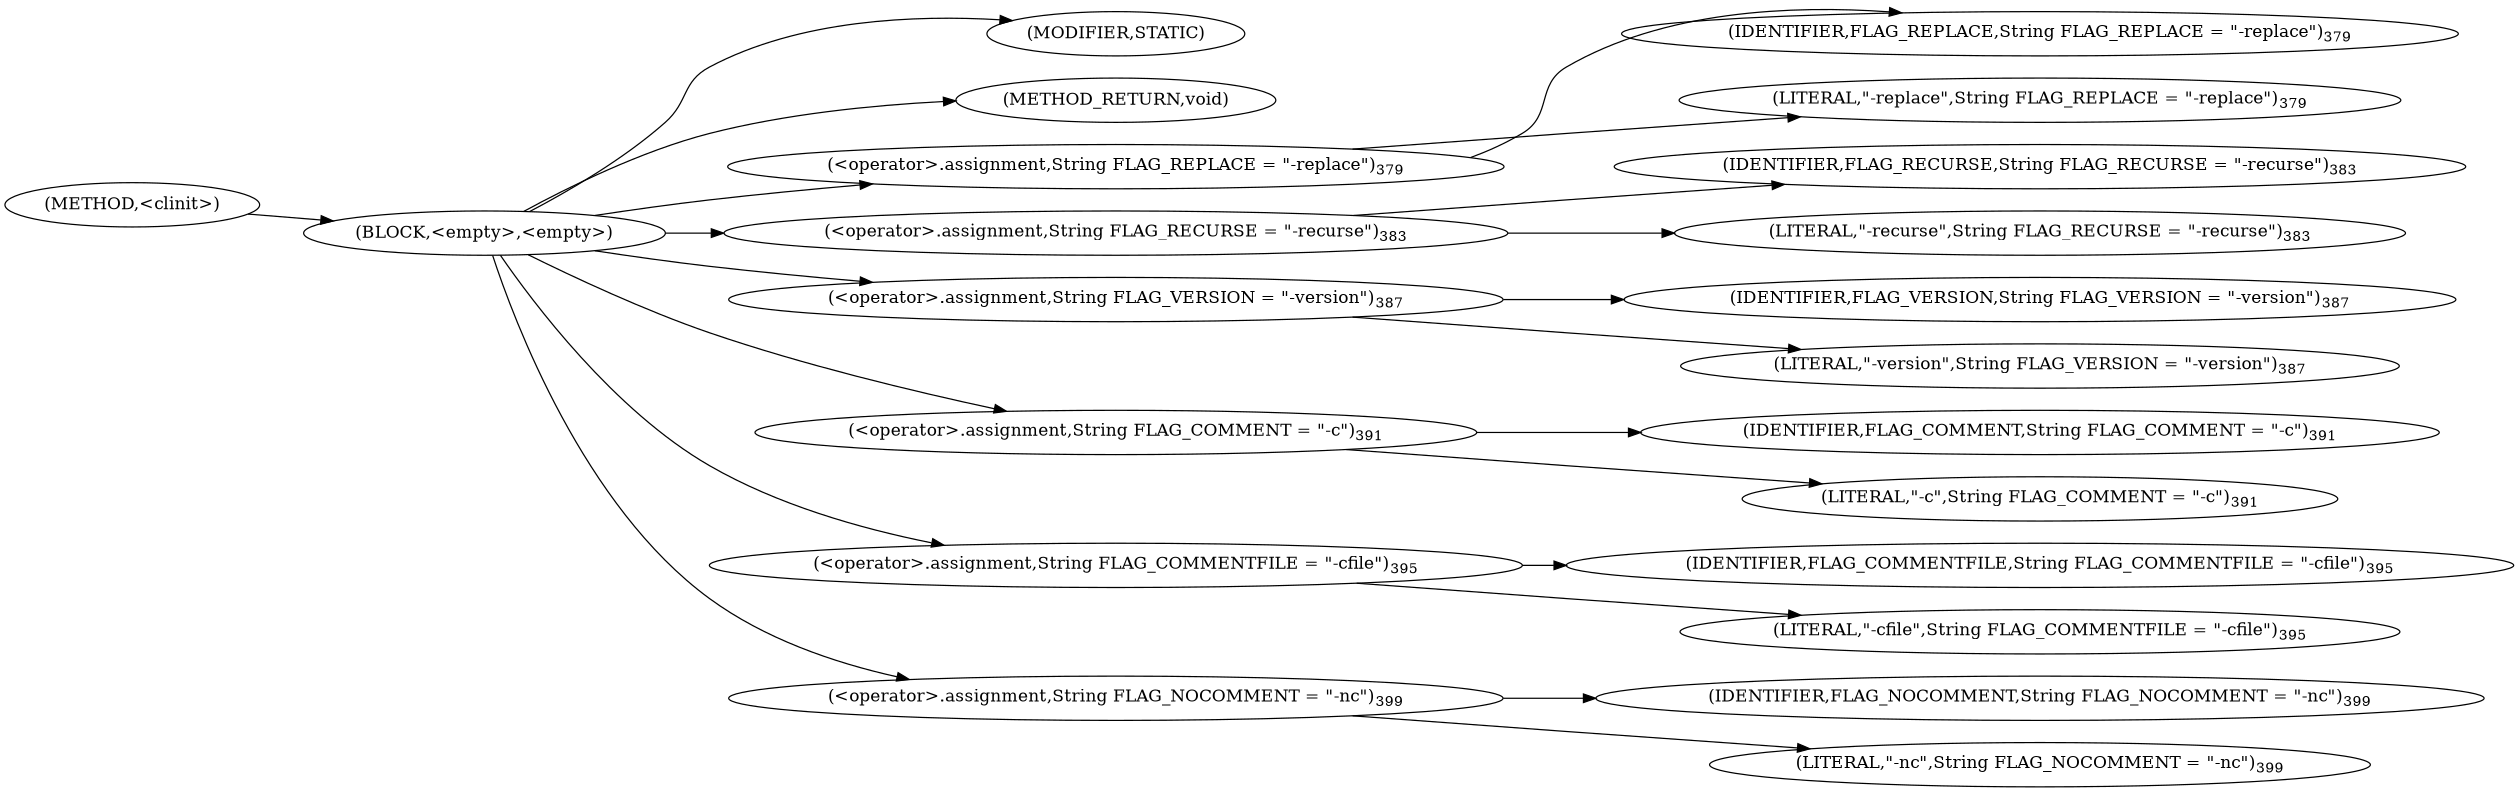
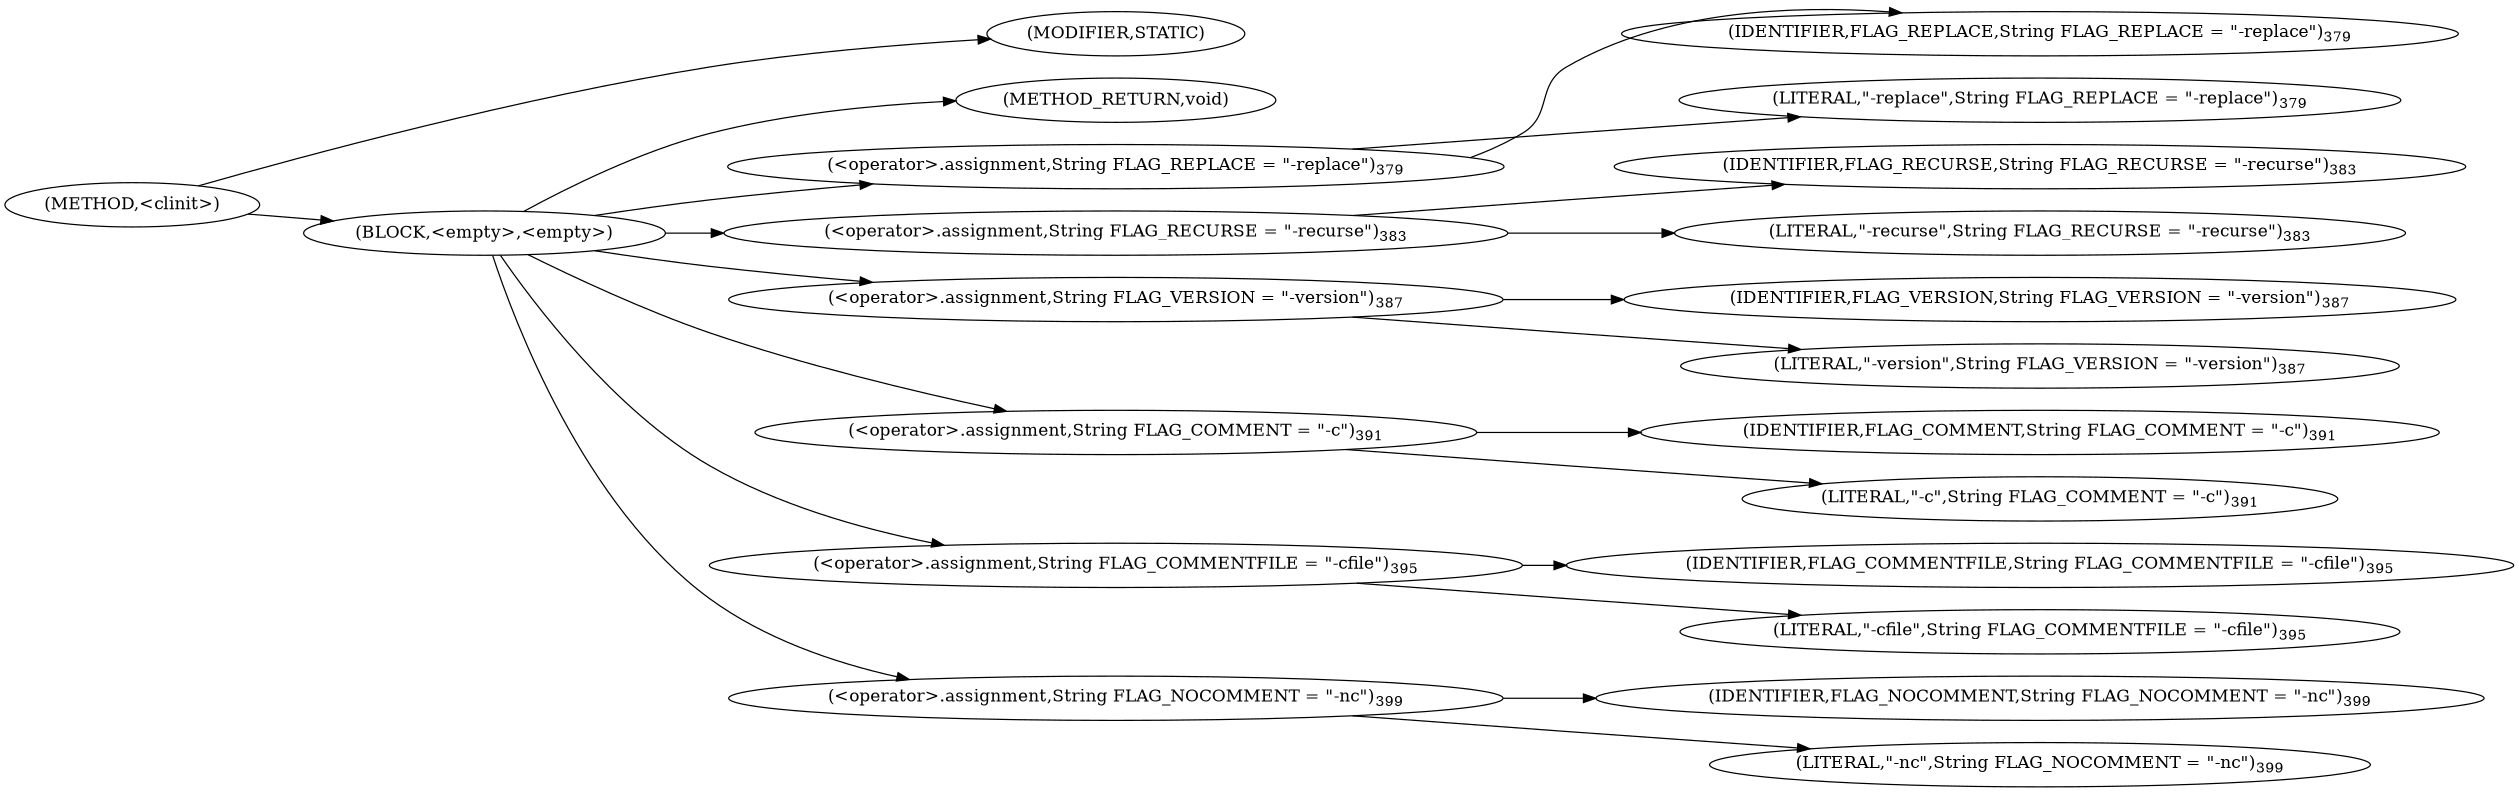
edge "(BLOCK,<empty>,<empty>)" -> "(MODIFIER,STATIC)": now "(METHOD,<clinit>)" -> "(MODIFIER,STATIC)"
